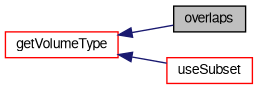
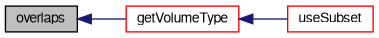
edge "overlaps" -> "getVolumeType": reversed
